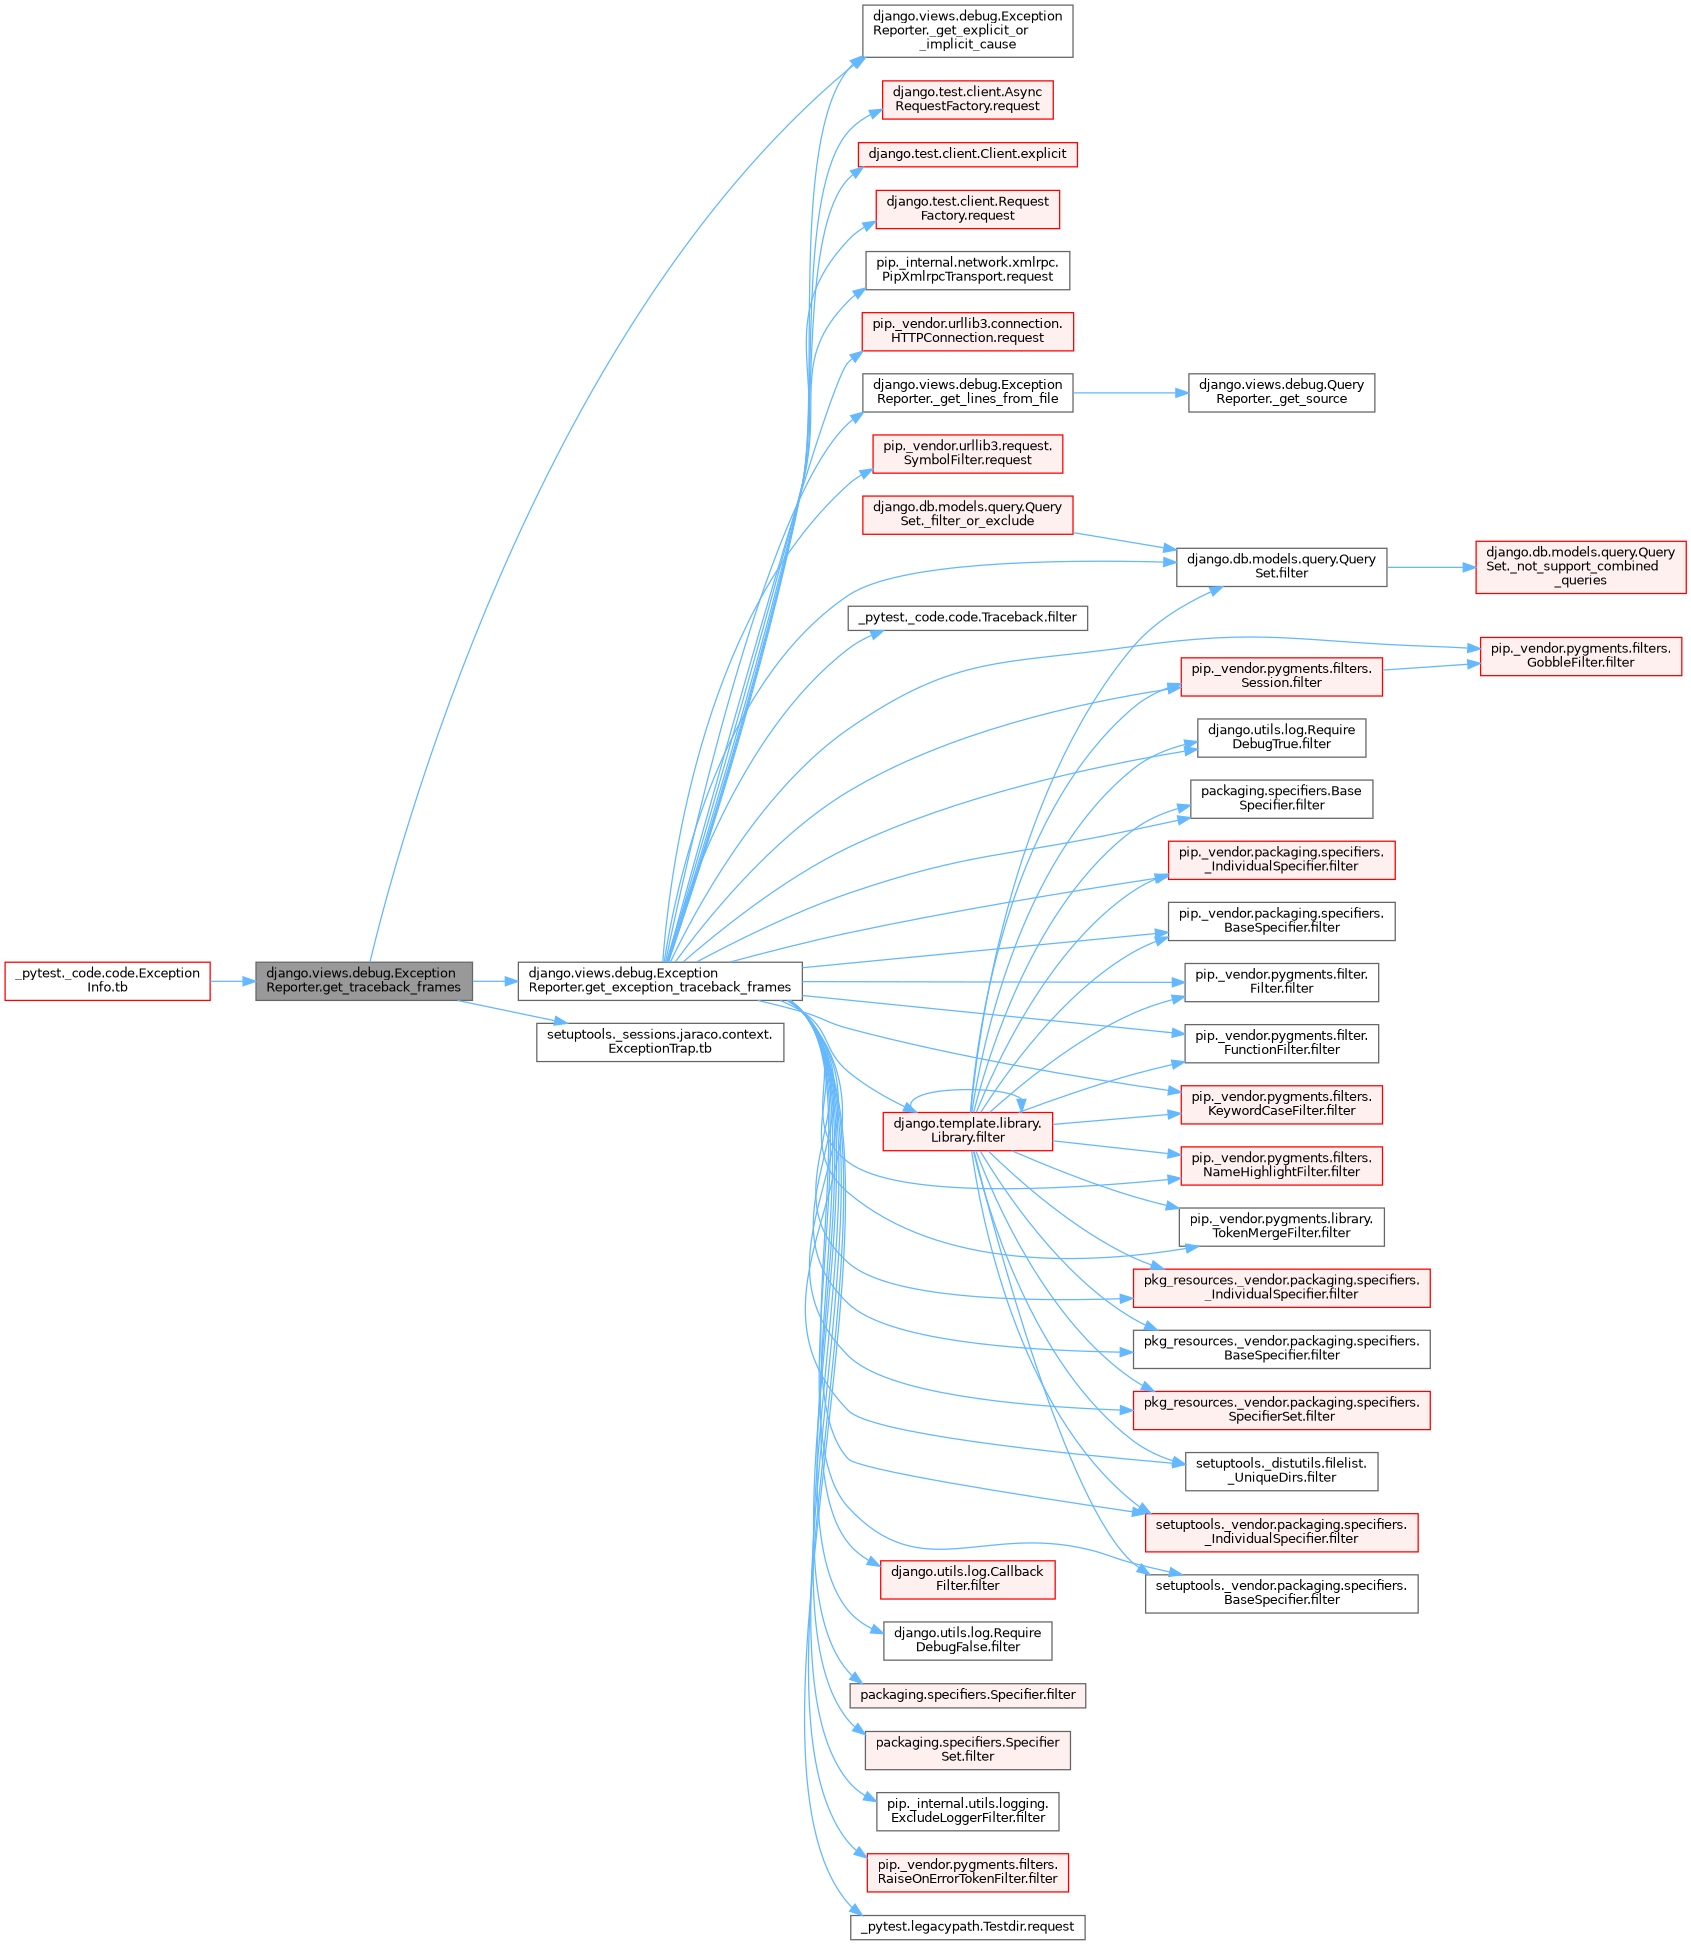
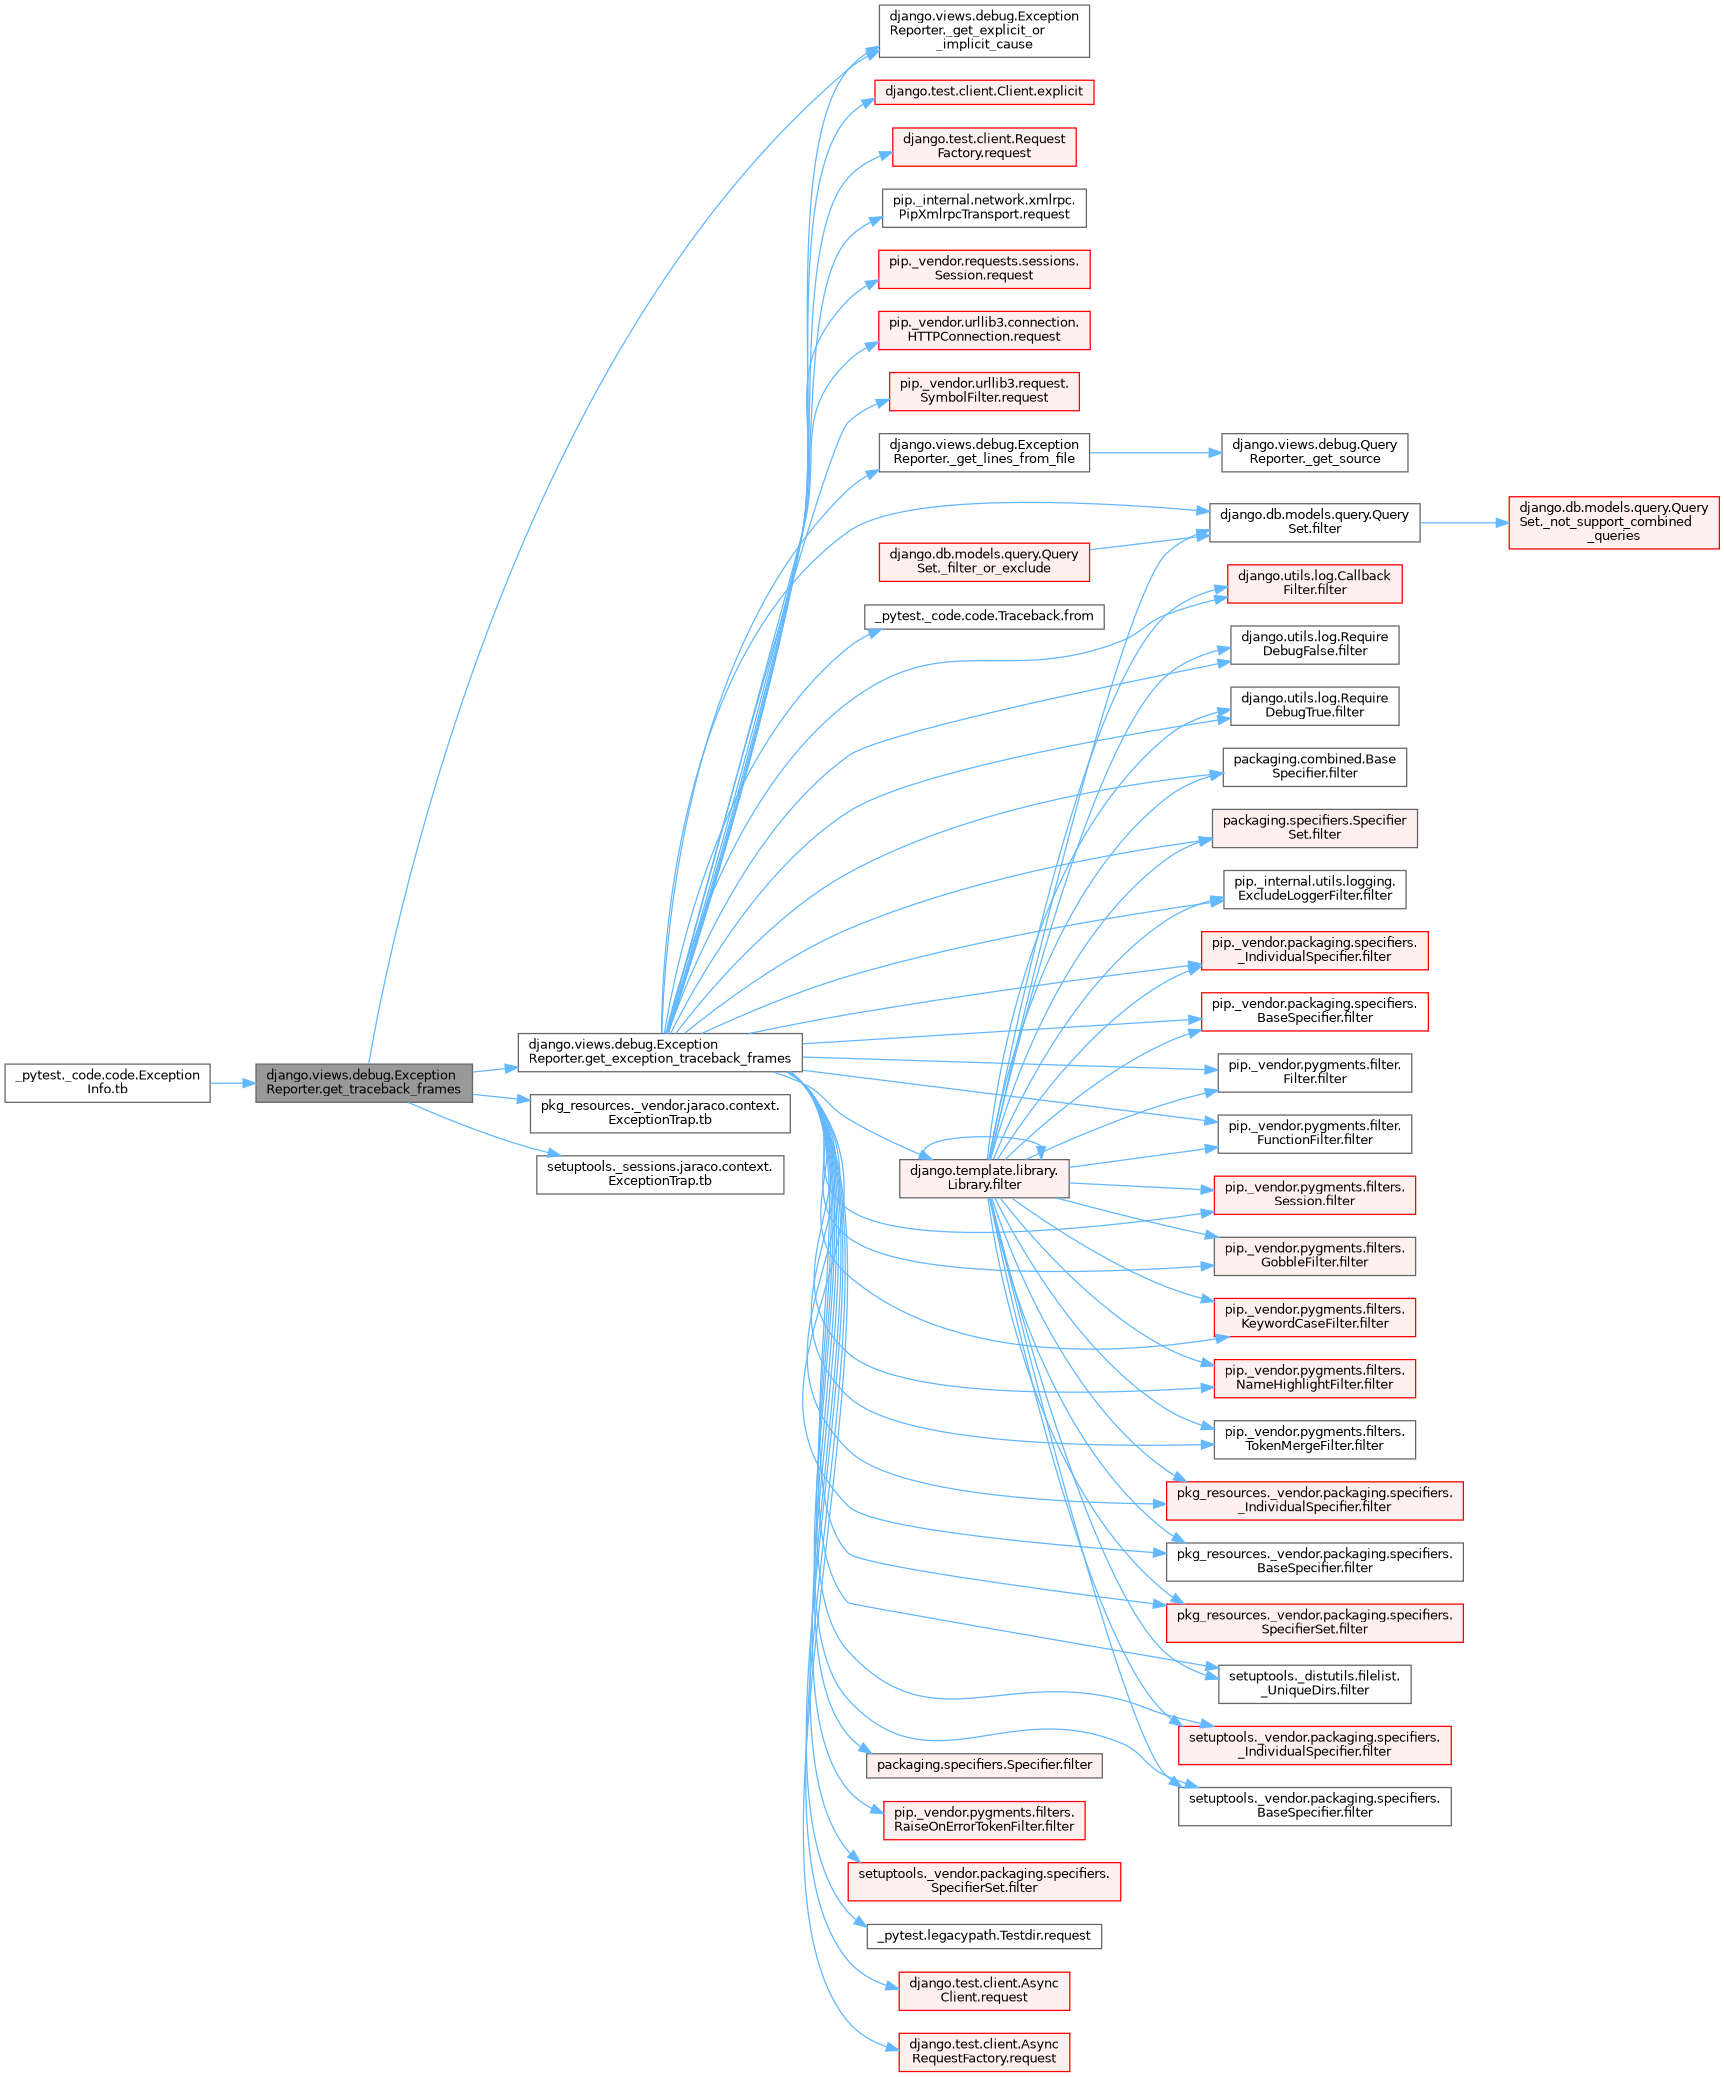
node "pip._vendor.requests.sessions. Session.request": added
node "_pytest._code.code.Traceback.filter": label "_pytest._code.code.Traceback.filter" -> "_pytest._code.code.Traceback.from"
node "pip._vendor.pygments.filters. GobbleFilter.filter": color red -> grey40
edge "pip._vendor.pygments.filters. Session.filter" -> "pip._vendor.pygments.filters. GobbleFilter.filter": now "django.template.library. Library.filter" -> "pip._vendor.pygments.filters. GobbleFilter.filter"
node "packaging.specifiers.Base Specifier.filter": label "packaging.specifiers.Base Specifier.filter" -> "packaging.combined.Base Specifier.filter"
edge "django.template.library. Library.filter" -> "django.utils.log.Require DebugFalse.filter": added
edge "django.template.library. Library.filter" -> "django.utils.log.Callback Filter.filter": added
node "pip._vendor.packaging.specifiers. BaseSpecifier.filter": color grey40 -> red
edge "django.template.library. Library.filter" -> "packaging.specifiers.Specifier Set.filter": added
node "_pytest._code.code.Exception Info.tb": color red -> grey40
edge "django.template.library. Library.filter" -> "pip._internal.utils.logging. ExcludeLoggerFilter.filter": added
node "pkg_resources._vendor.jaraco.context. ExceptionTrap.tb": added
node "django.template.library. Library.filter": color red -> grey40
node "pip._vendor.pygments.library. TokenMergeFilter.filter": label "pip._vendor.pygments.library. TokenMergeFilter.filter" -> "pip._vendor.pygments.filters. TokenMergeFilter.filter"
node "setuptools._vendor.packaging.specifiers. SpecifierSet.filter": added
node "django.test.client.Async Client.request": added
